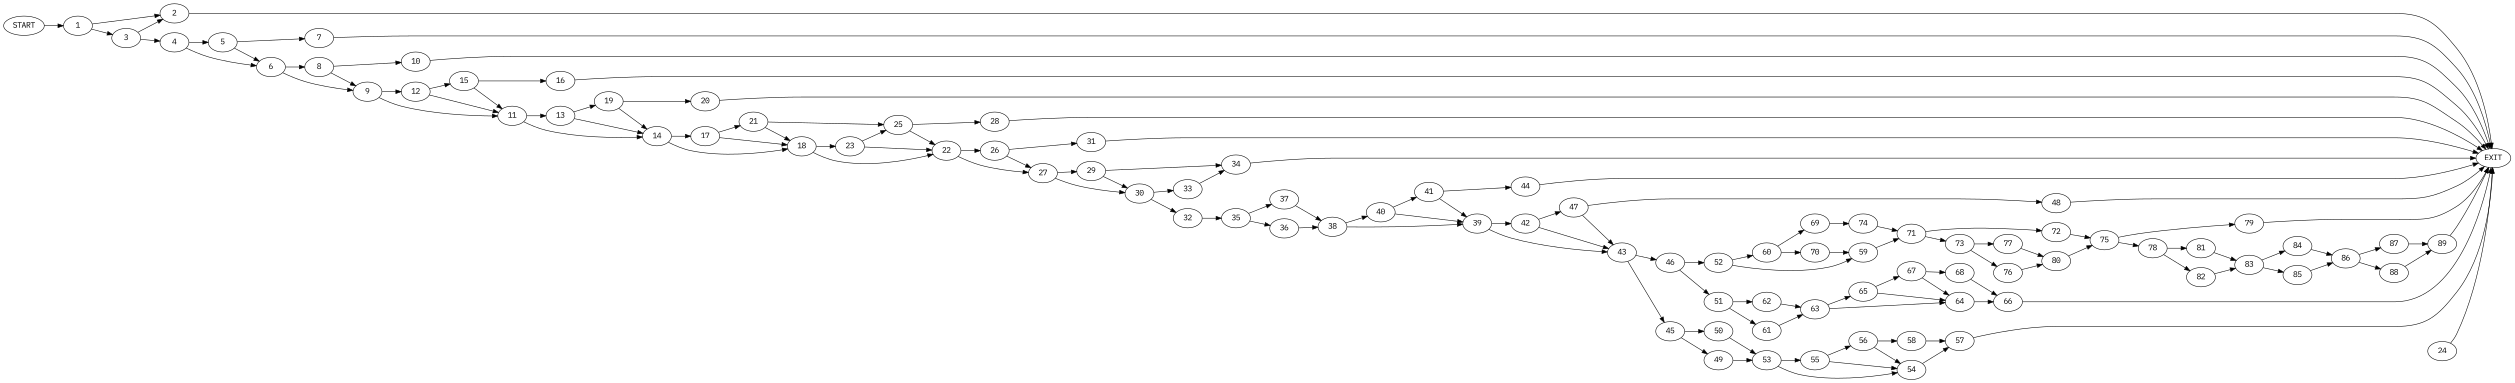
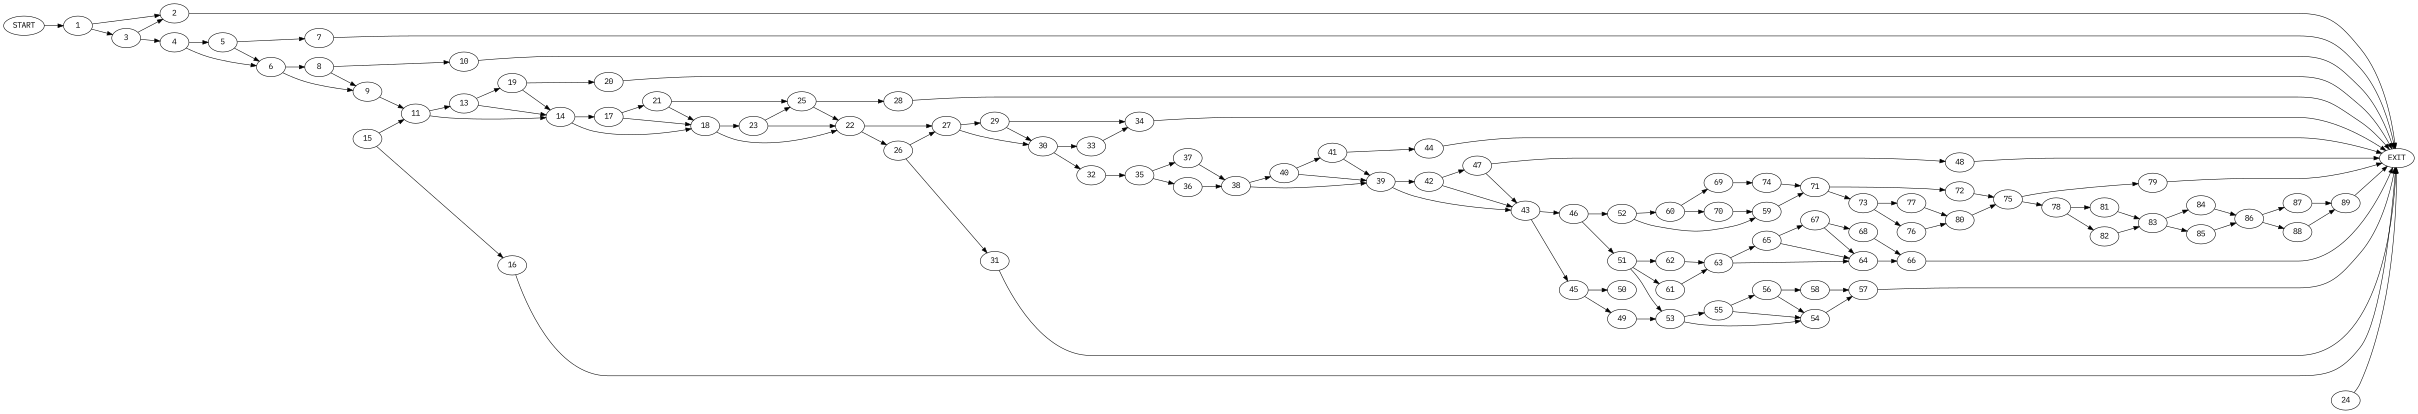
node "12": removed
edge "50" -> "53": now "51" -> "53"
